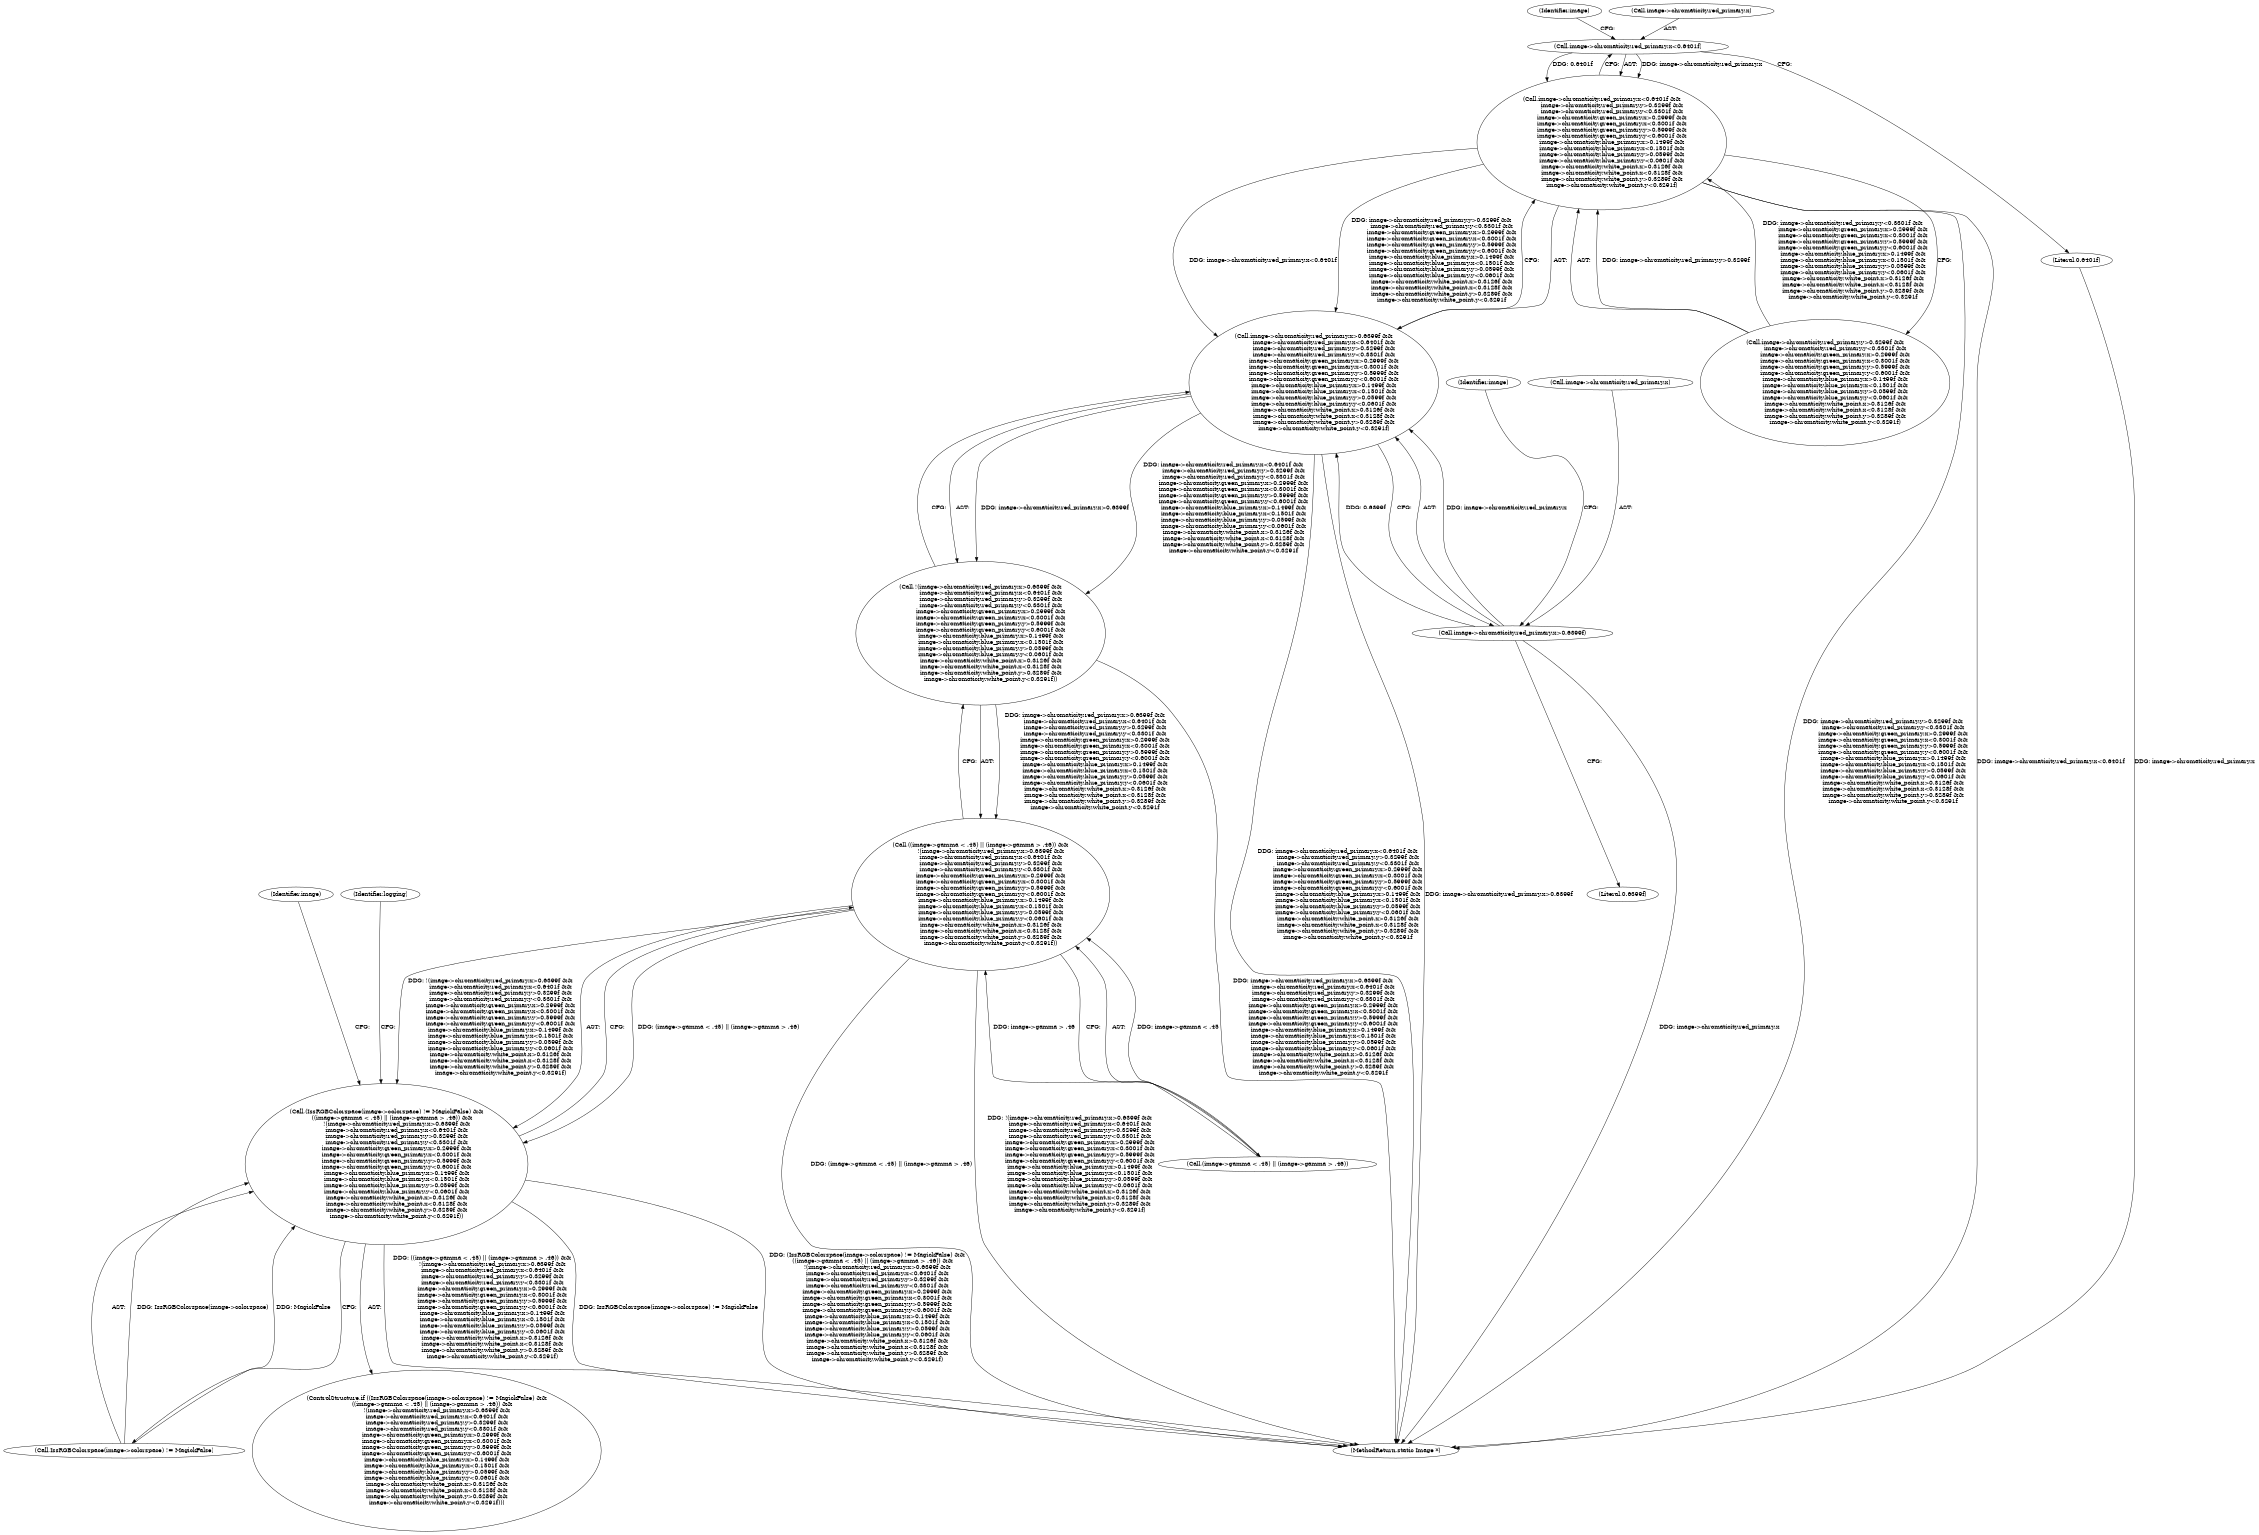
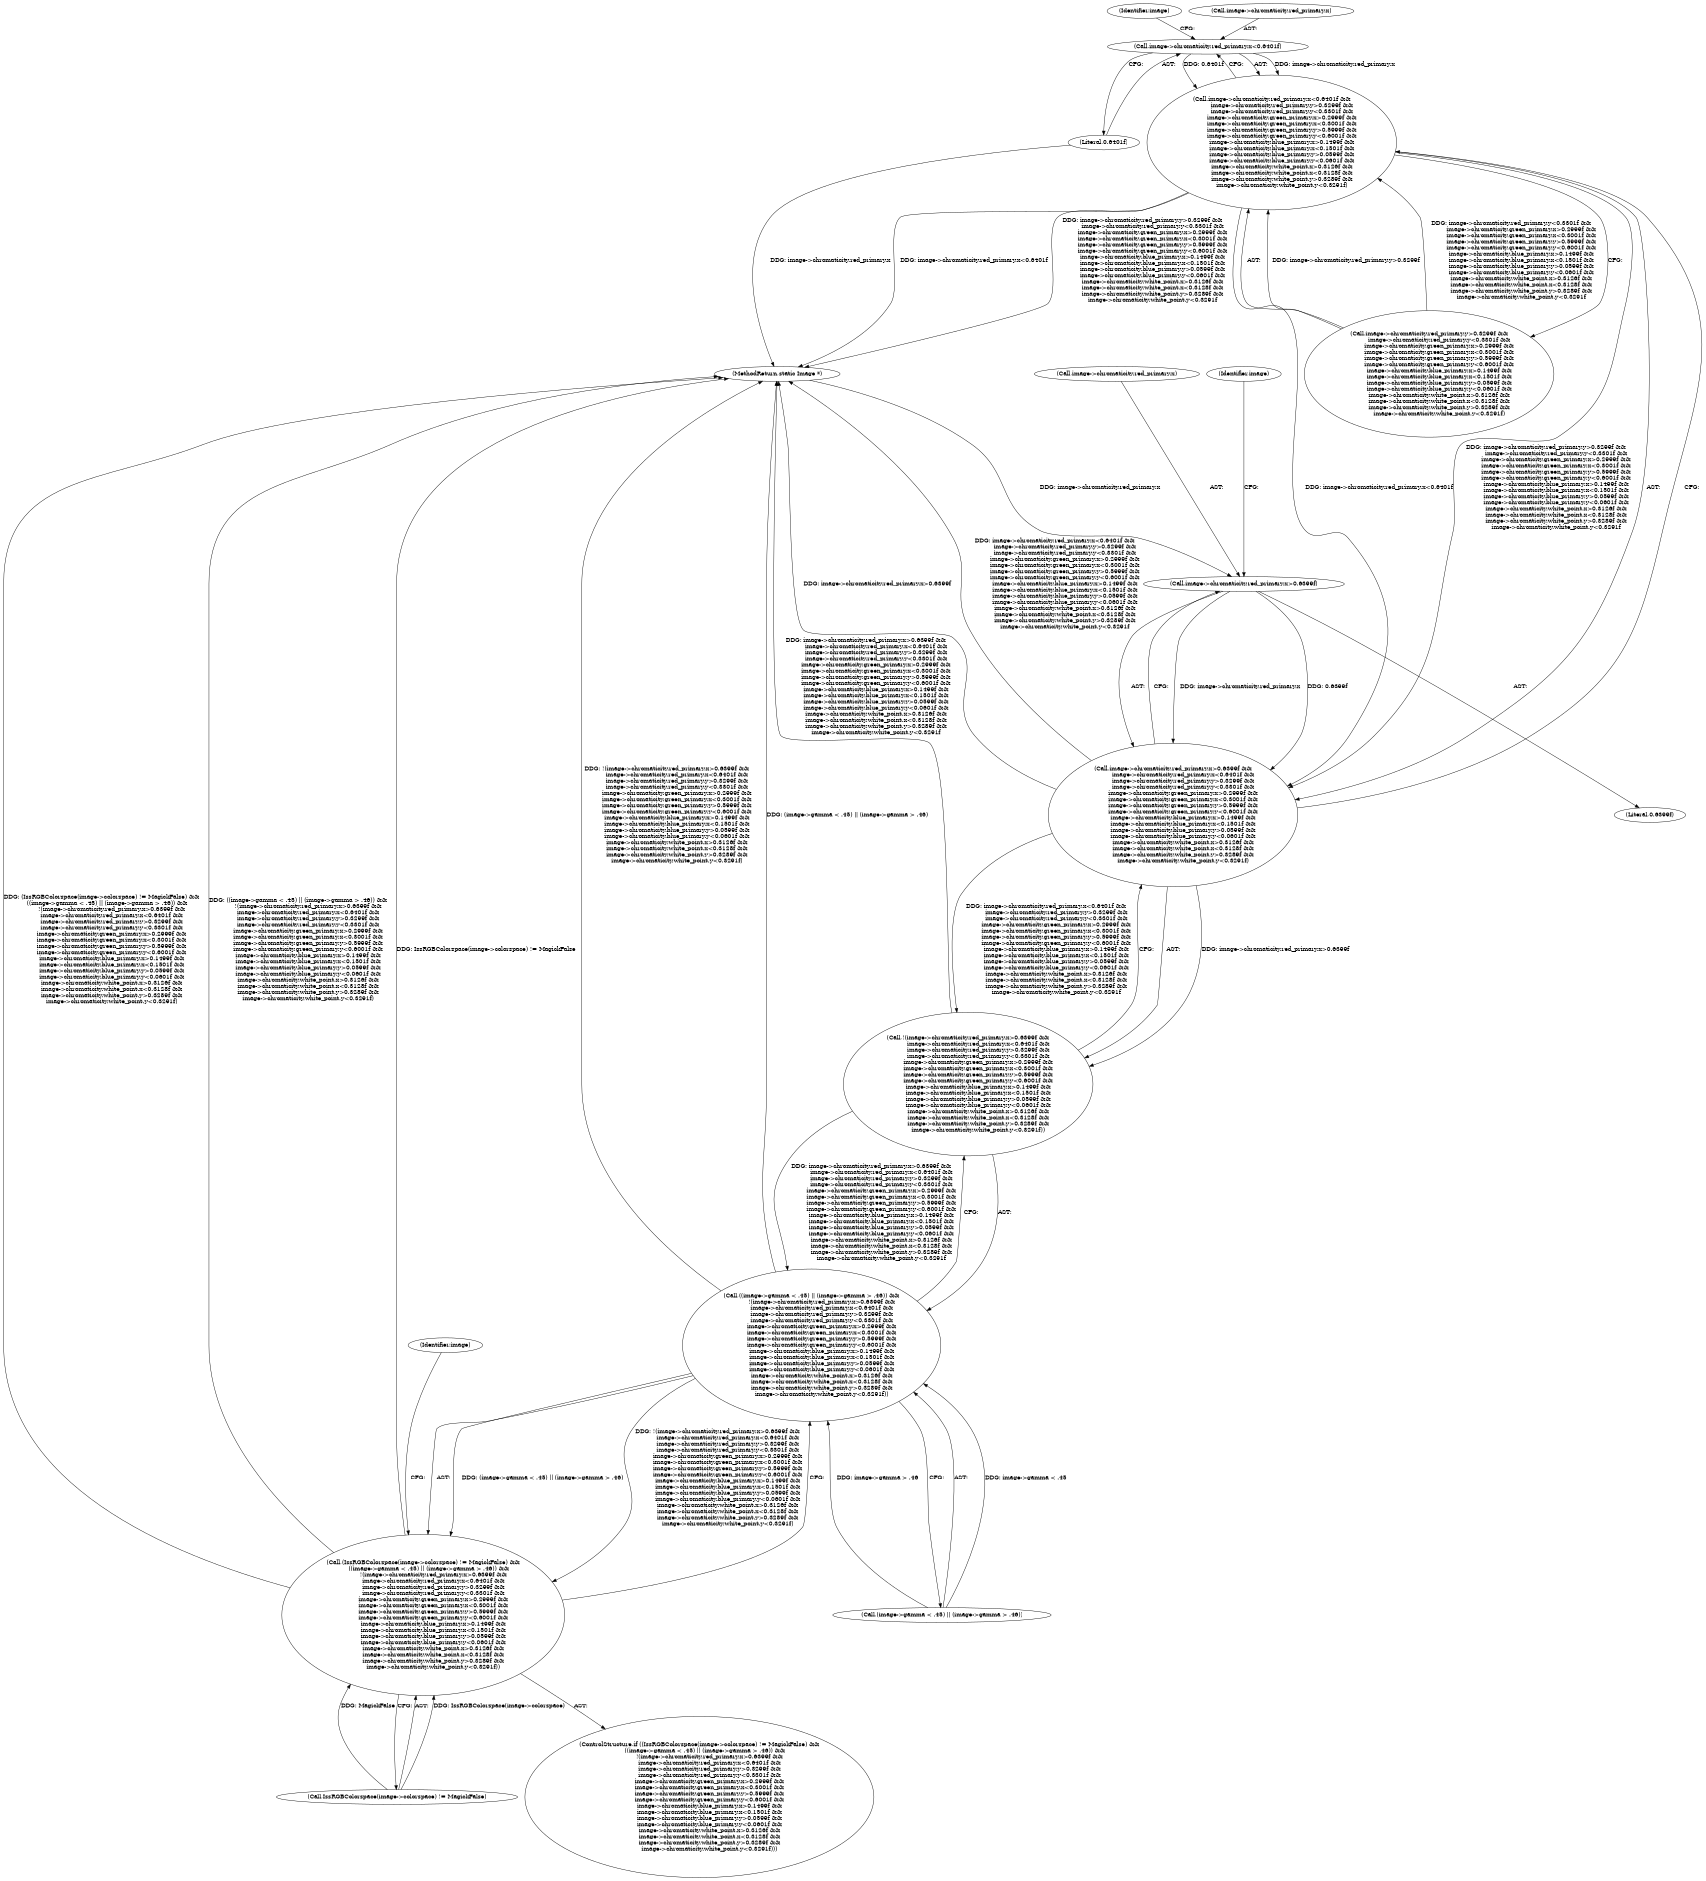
edge "(Literal,0.6401f)" -> "(Call,image->chromaticity.red_primary.x<0.6401f)": added, label "AST:"
edge "(Call,image->chromaticity.red_primary.x>0.6399f)" -> "(Literal,0.6399f)": label "CFG: " -> "AST: "
node "(Identifier,logging)": removed
edge "(Call,image->chromaticity.red_primary.x>0.6399f)" -> "(MethodReturn,static Image *)": reversed
